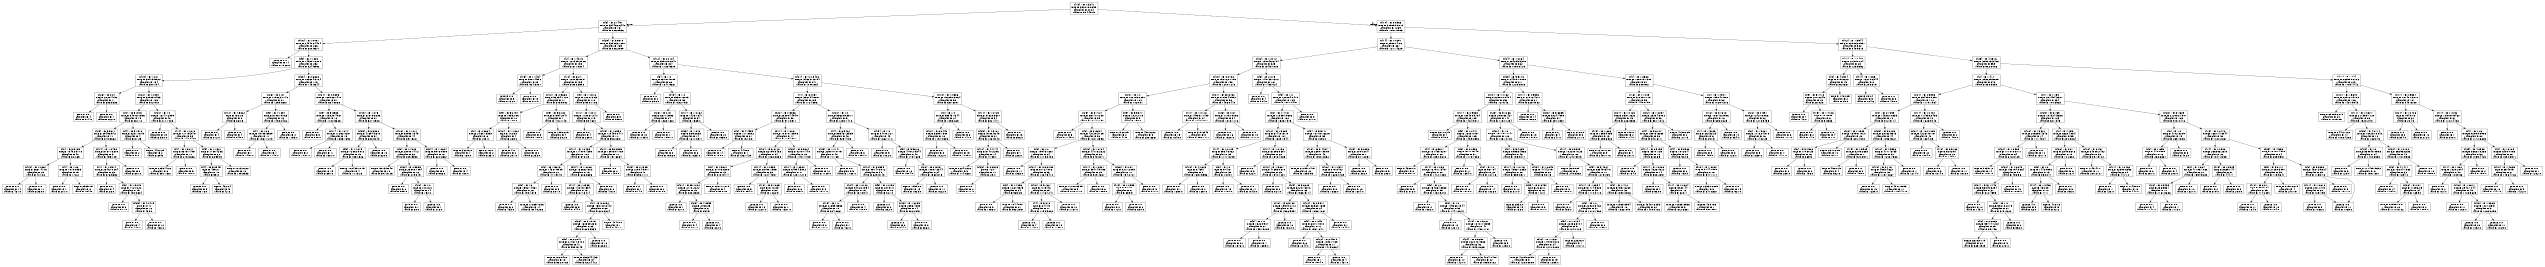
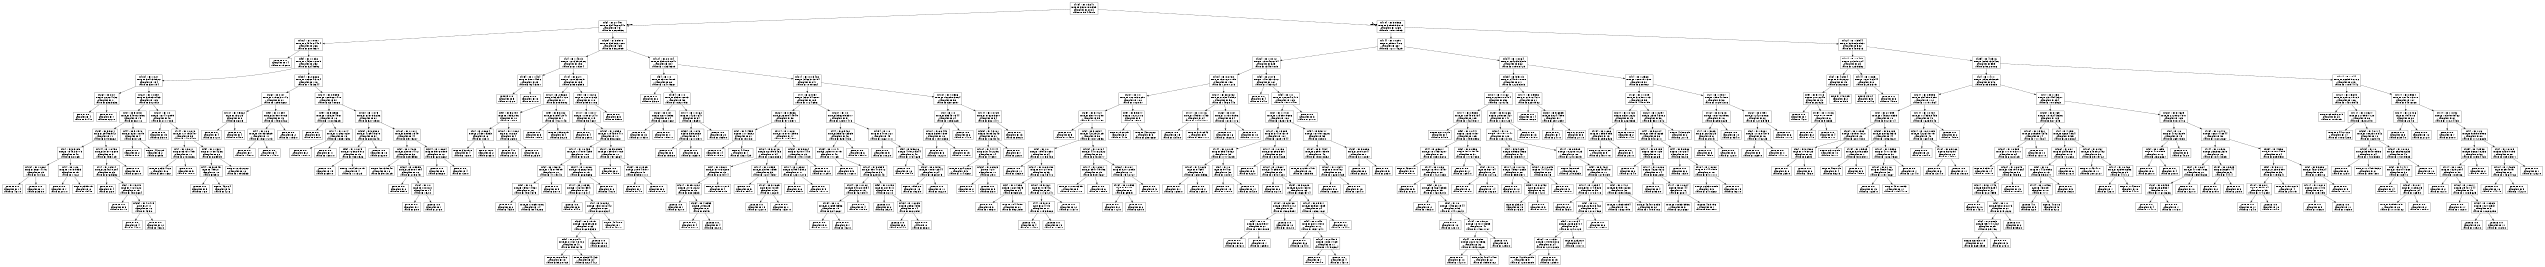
edge "X[0] <= 5.3296 mse = 43272.5824 samples = 25 value = 1155.76" -> "mse = 0.0 samples = 11 value = 1065.0": now "X[0] <= 5.3296 mse = 43272.5824 samples = 25 value = 1155.76" -> "X[11] <= 1.0818 mse = 208.1475 samples = 20 value = 1051.95"
node "mse = 0.0 samples = 9 value = 33.0": added
node "mse = 0.0 samples = 8 value = 836.0": label "mse = 0.0 samples = 8 value = 836.0" -> "mse = 0.0 value = 8 value = 836.0"
